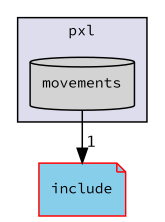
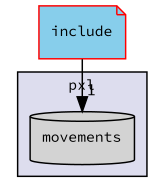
edge "movements" -> "include": reversed
